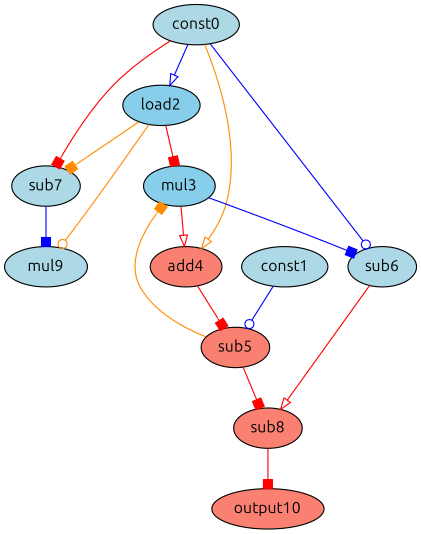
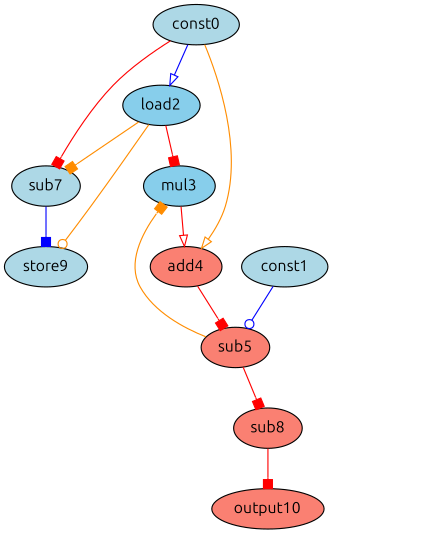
node "mul9": label "mul9" -> "store9"
node "sub6": removed
